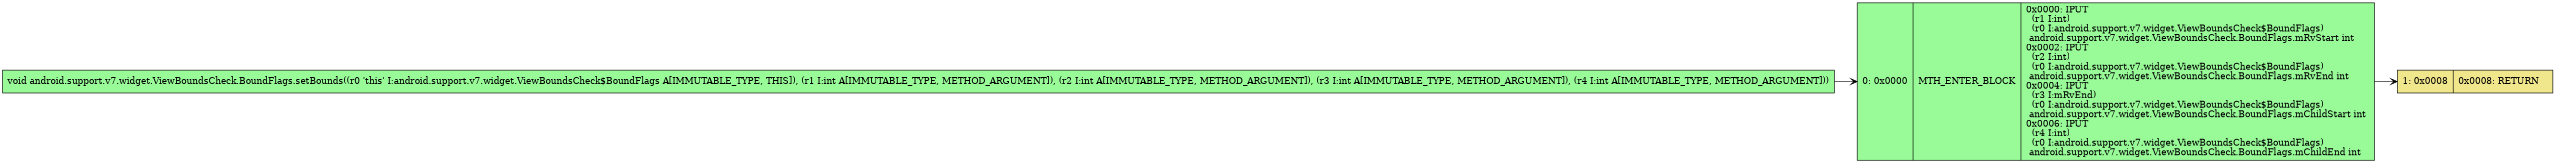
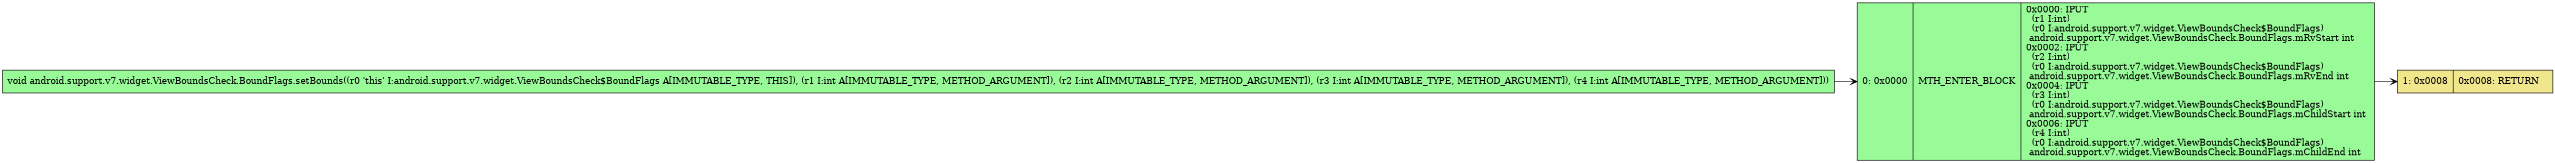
node "0: 0x0000": text "(r3 I:mRvEnd)" -> "(r3 I:int)"
